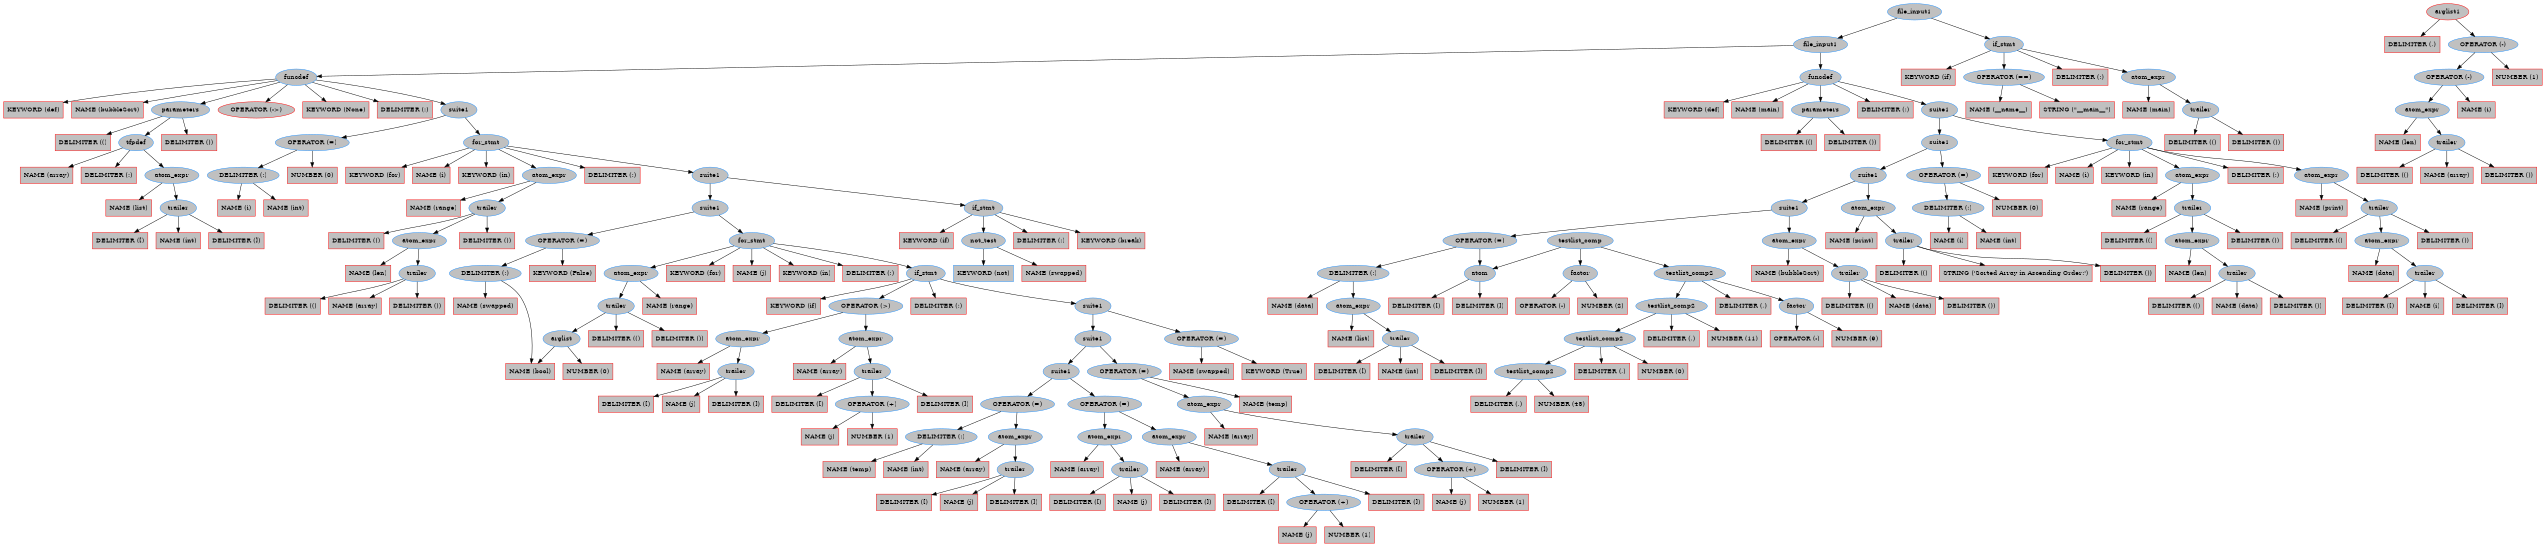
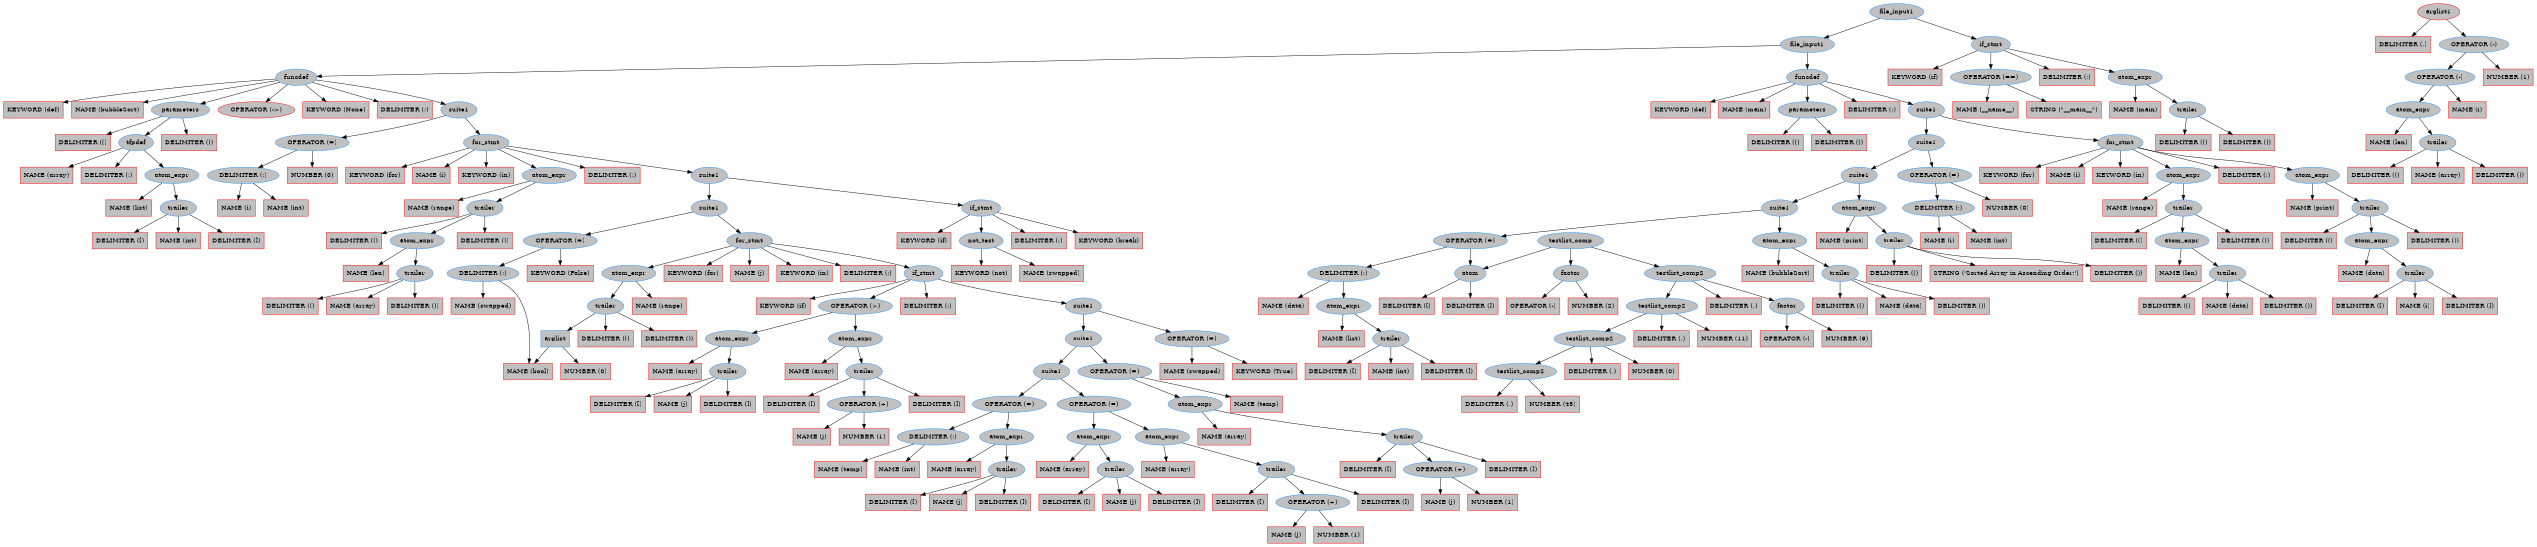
node "KEYWORD (not)": color dodgerblue -> red
node "arglist": shape ellipse -> box
